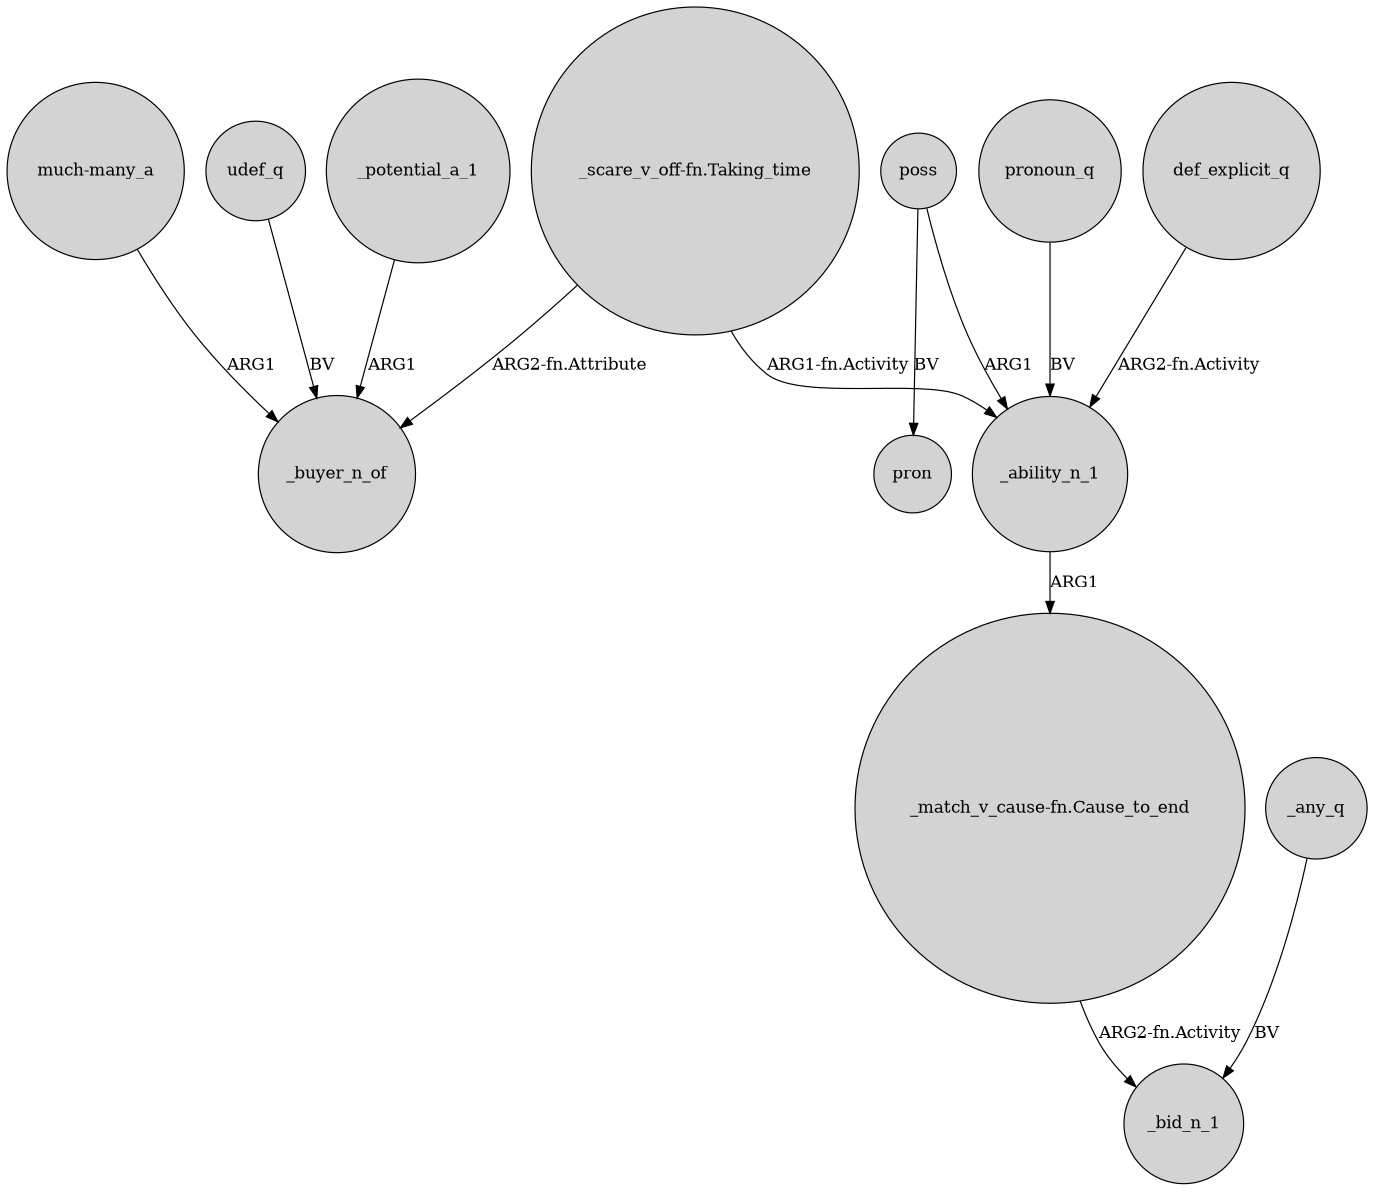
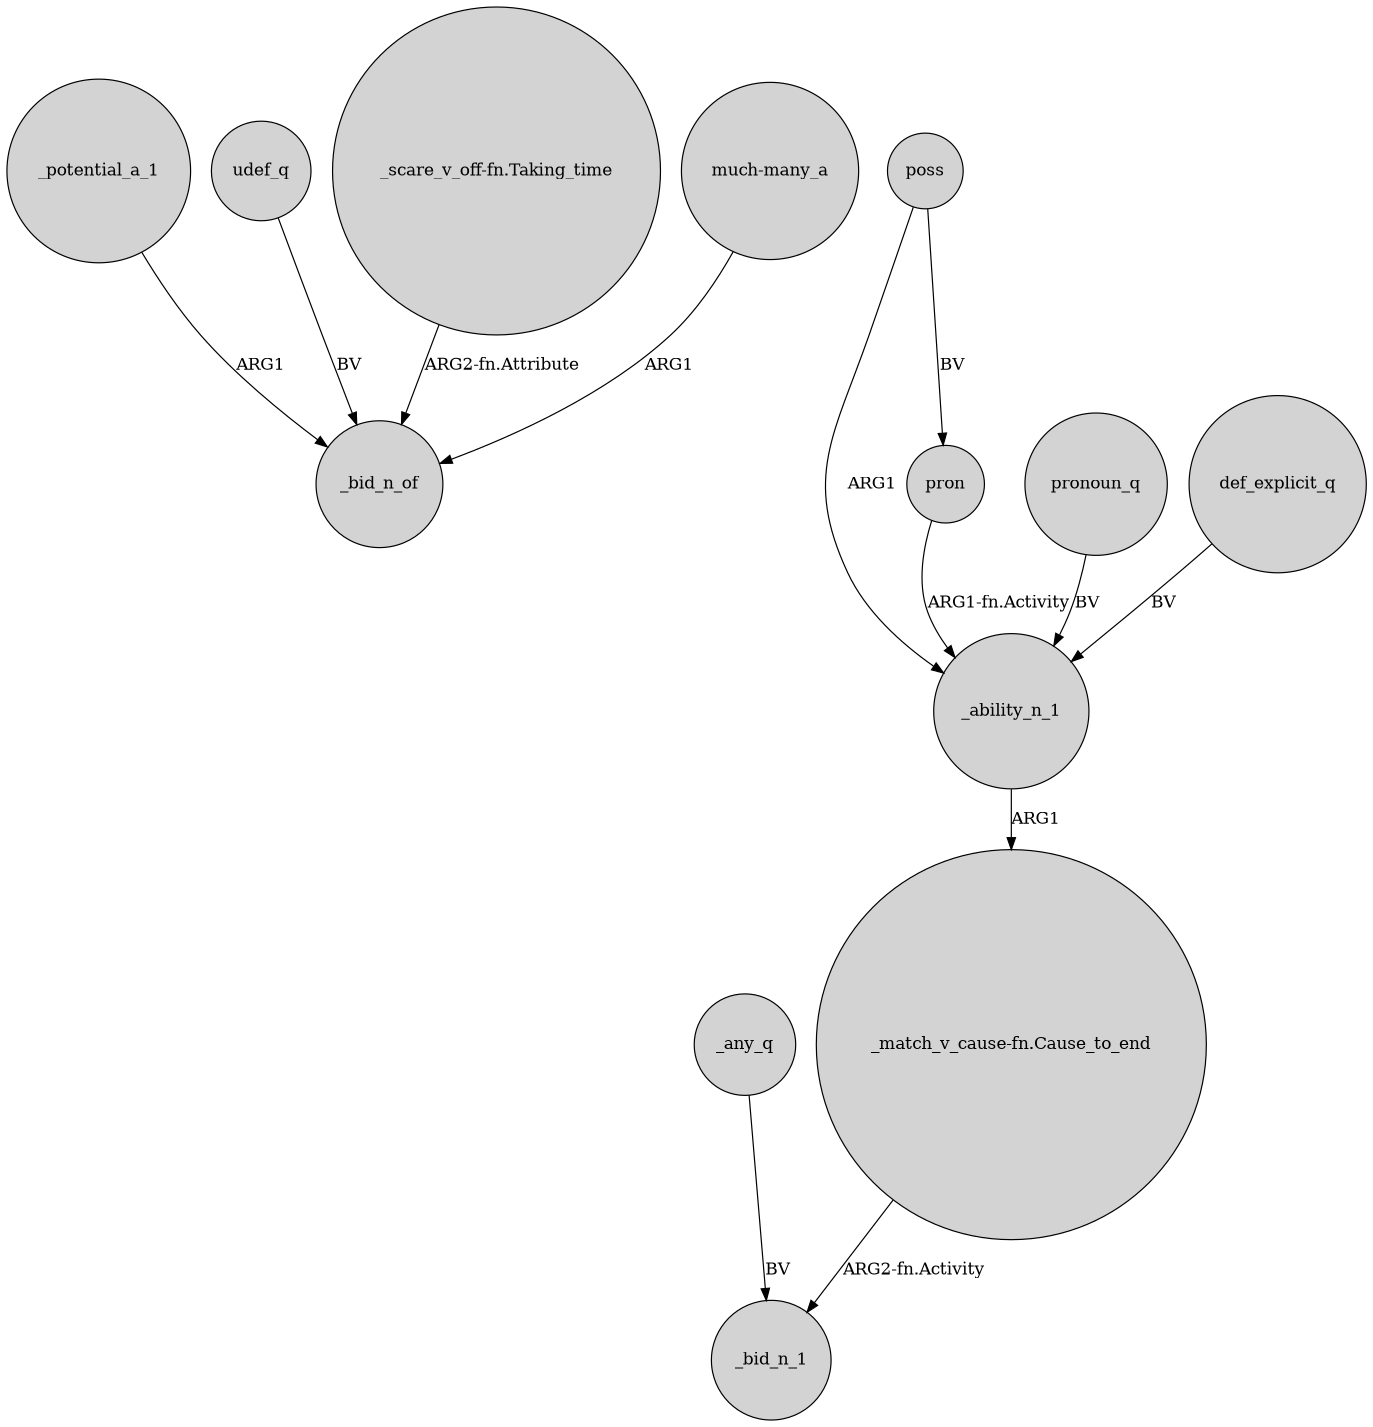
edge "def_explicit_q" -> "_ability_n_1": label "ARG2-fn.Activity" -> "BV"
edge "_scare_v_off-fn.Taking_time" -> "_ability_n_1": now "pron" -> "_ability_n_1"
node "_buyer_n_of": label "_buyer_n_of" -> "_bid_n_of"
